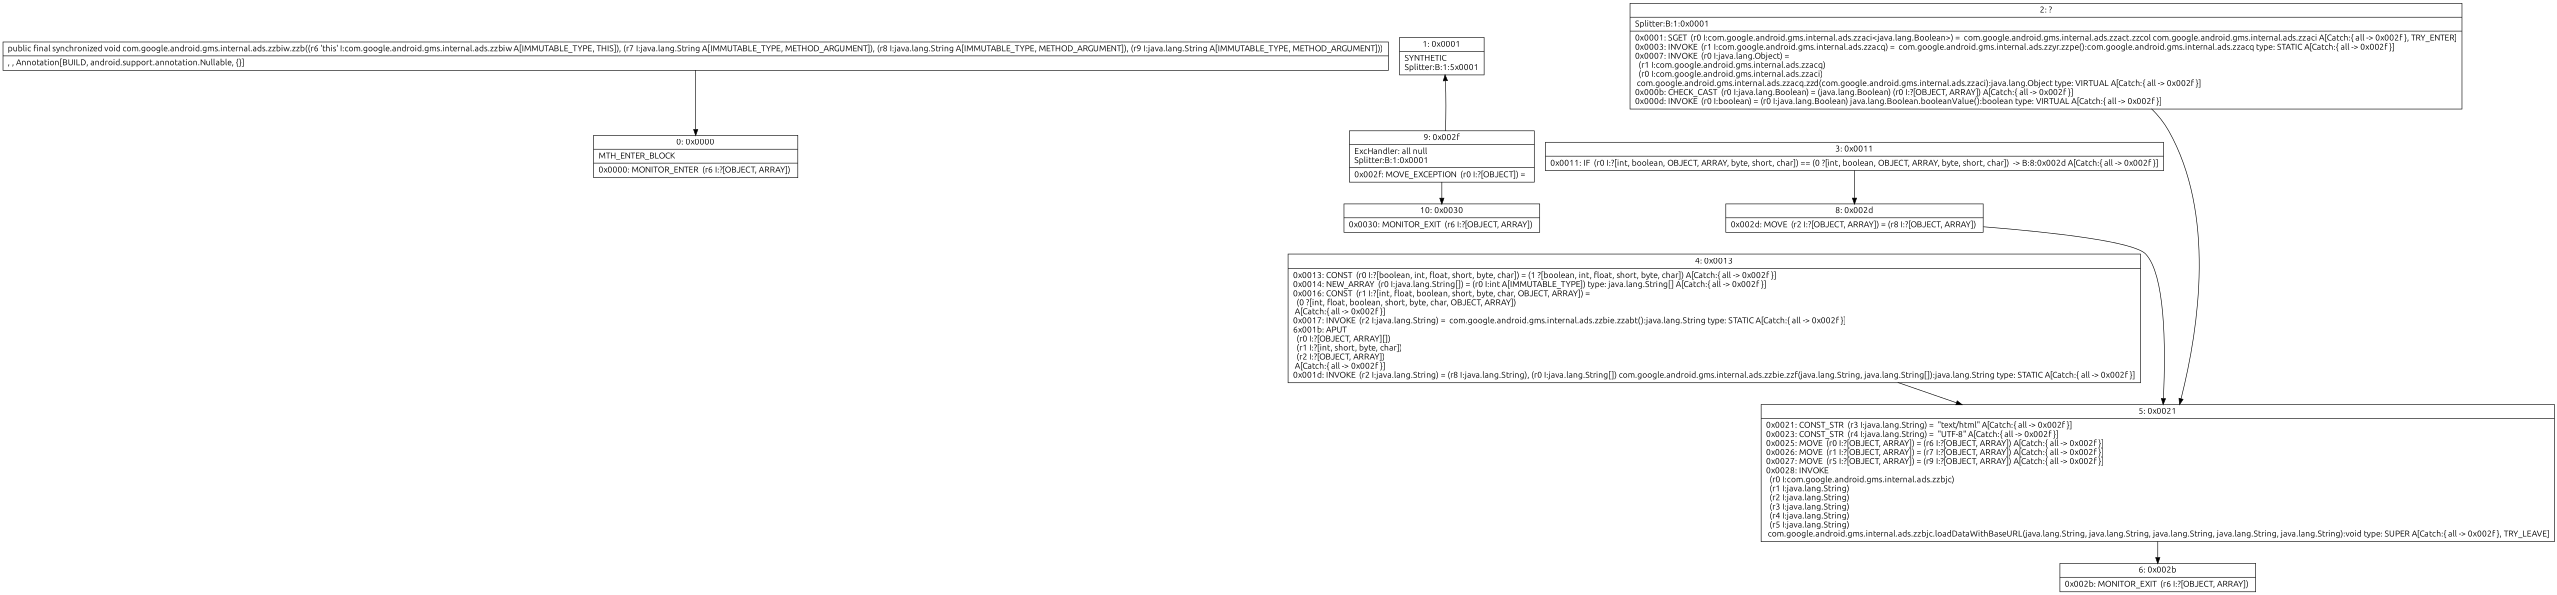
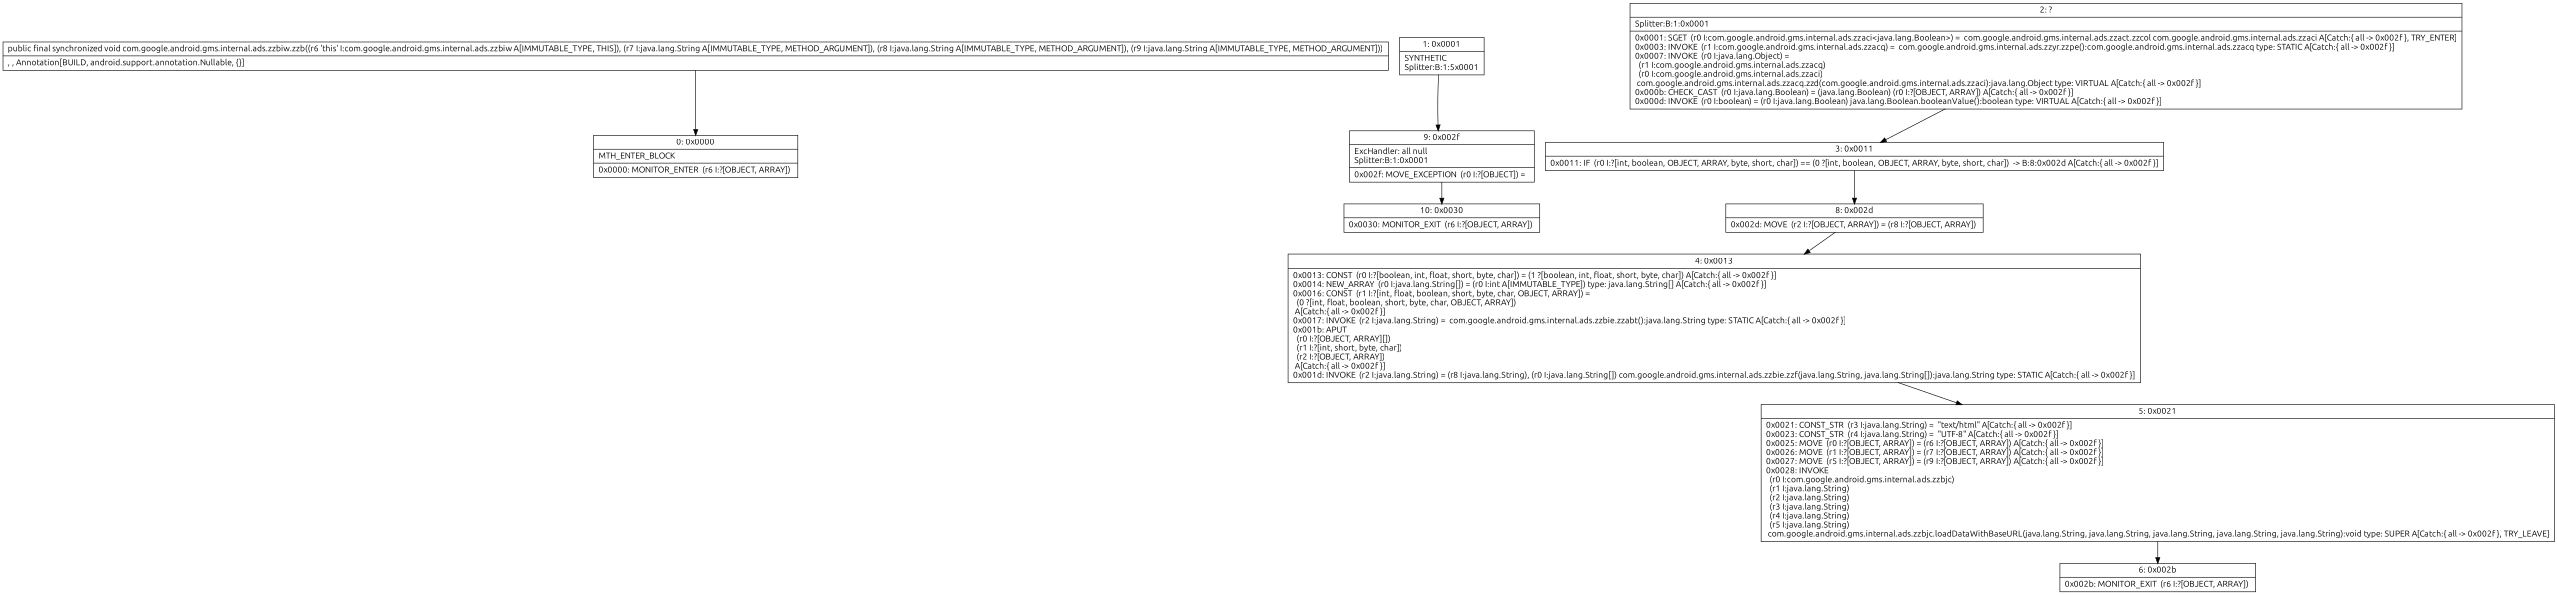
edge "9: 0x002f" -> "1: 0x0001": reversed
edge "8: 0x002d" -> "5: 0x0021": now "8: 0x002d" -> "4: 0x0013"
edge "2: ?" -> "5: 0x0021": now "2: ?" -> "3: 0x0011"
node "4: 0x0013": text "6x001b: APUT" -> "0x001b: APUT"
